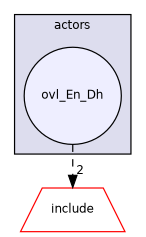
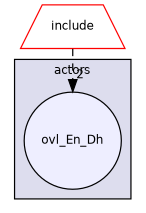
edge "ovl_En_Dh" -> "include": reversed
